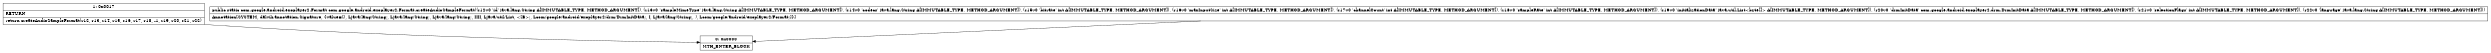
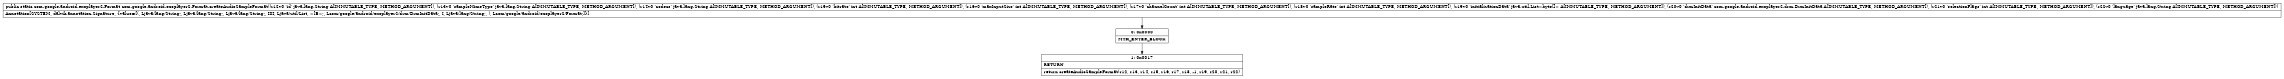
edge "1: 0x0017" -> "0: 0x0000": reversed
